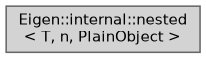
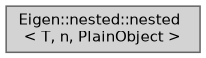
node "Eigen::internal::nested < T, n, PlainObject >": label "Eigen::internal::nested < T, n, PlainObject >" -> "Eigen::nested::nested < T, n, PlainObject >"
